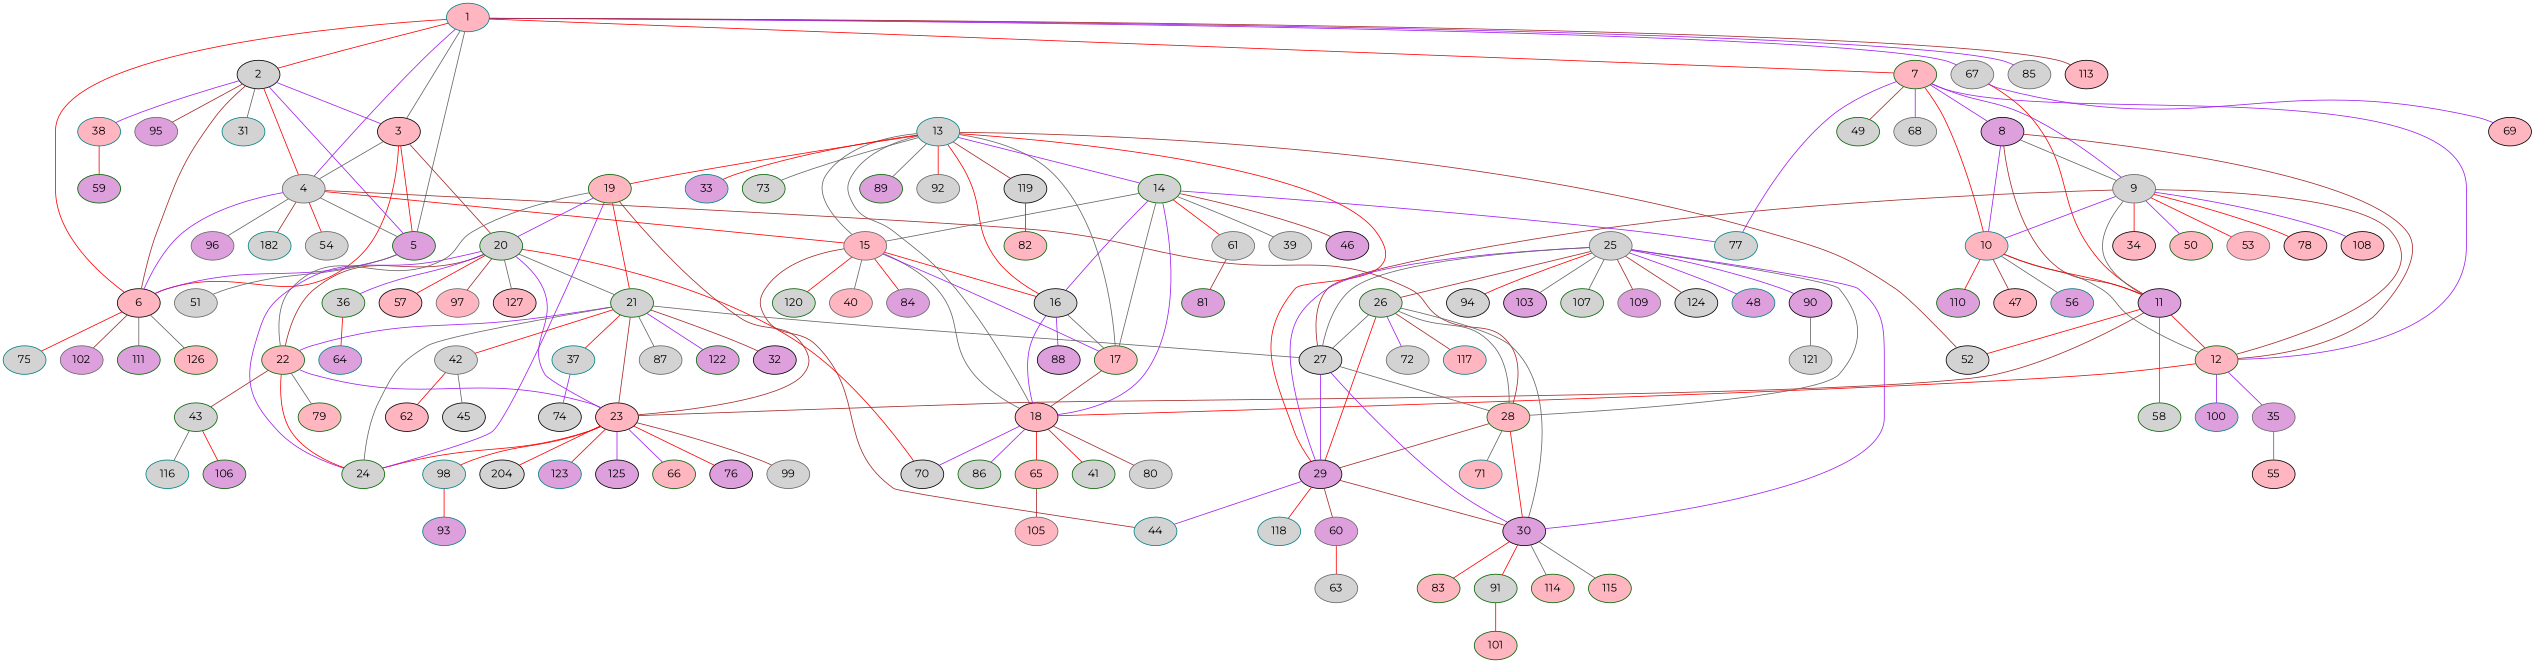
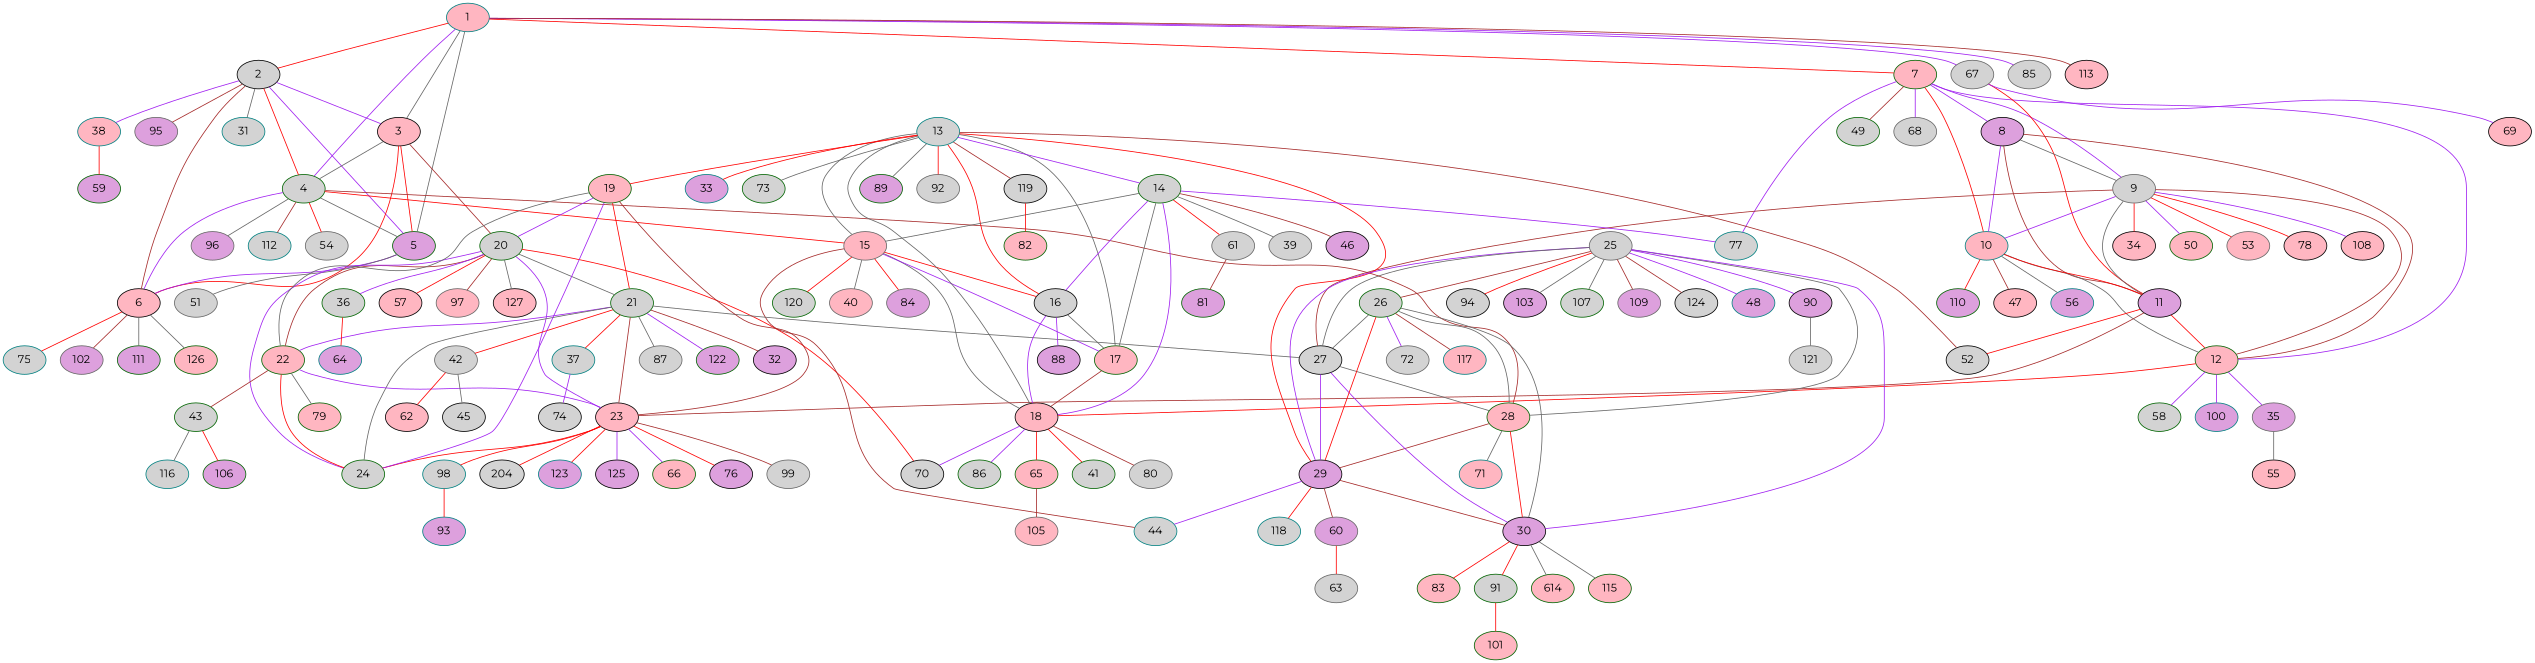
edge "1" -- "6": removed
node "4": color gray40 -> darkgreen
node "182": label "182" -> "112"
edge "11" -- "58": now "12" -- "58"
node "114": label "114" -> "614"
